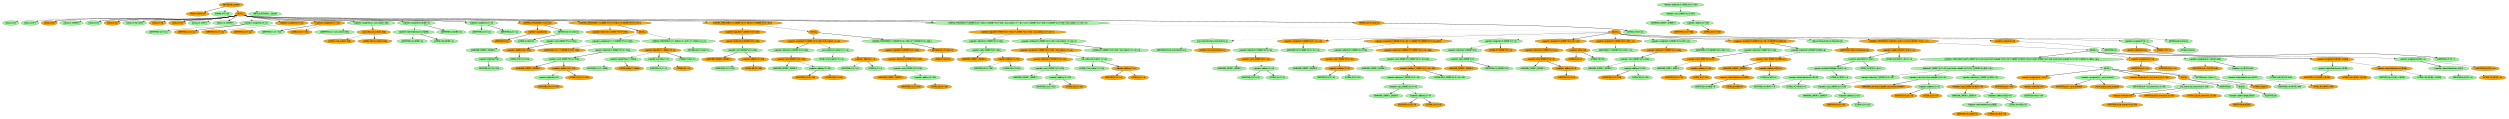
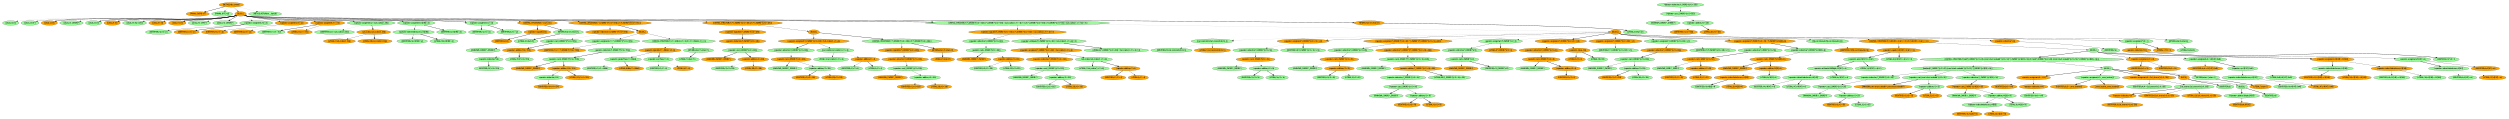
edge "(<operator>.logicalOr,v11 > 65464 || v11 < 8)" -> "(LITERAL,71,return 71;)": now "(RETURN,return 71;,return 71;)" -> "(LITERAL,71,return 71;)"
